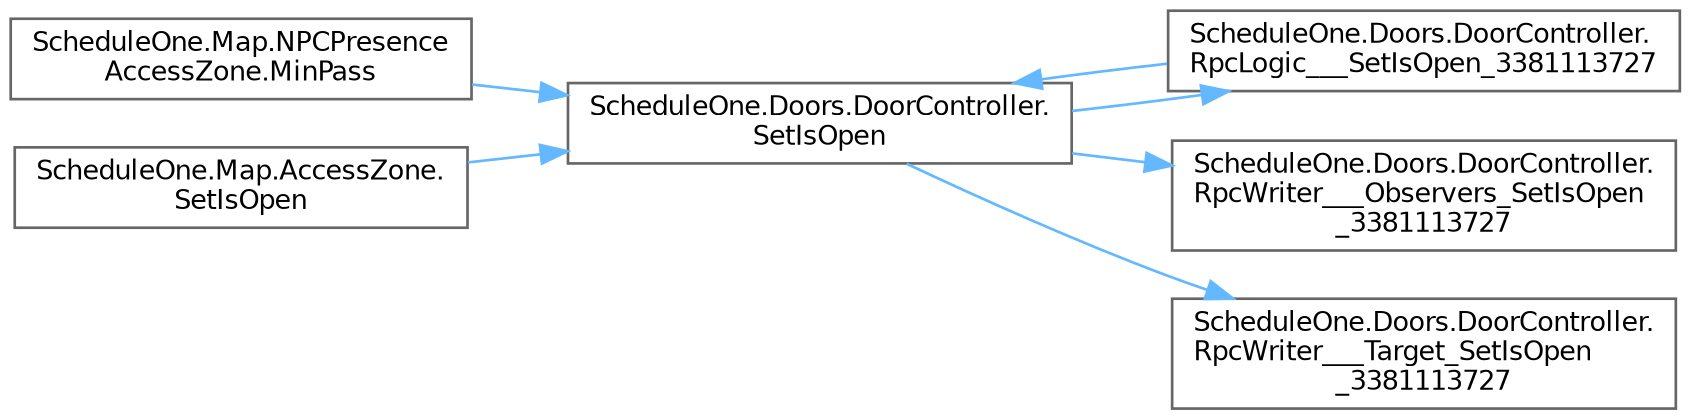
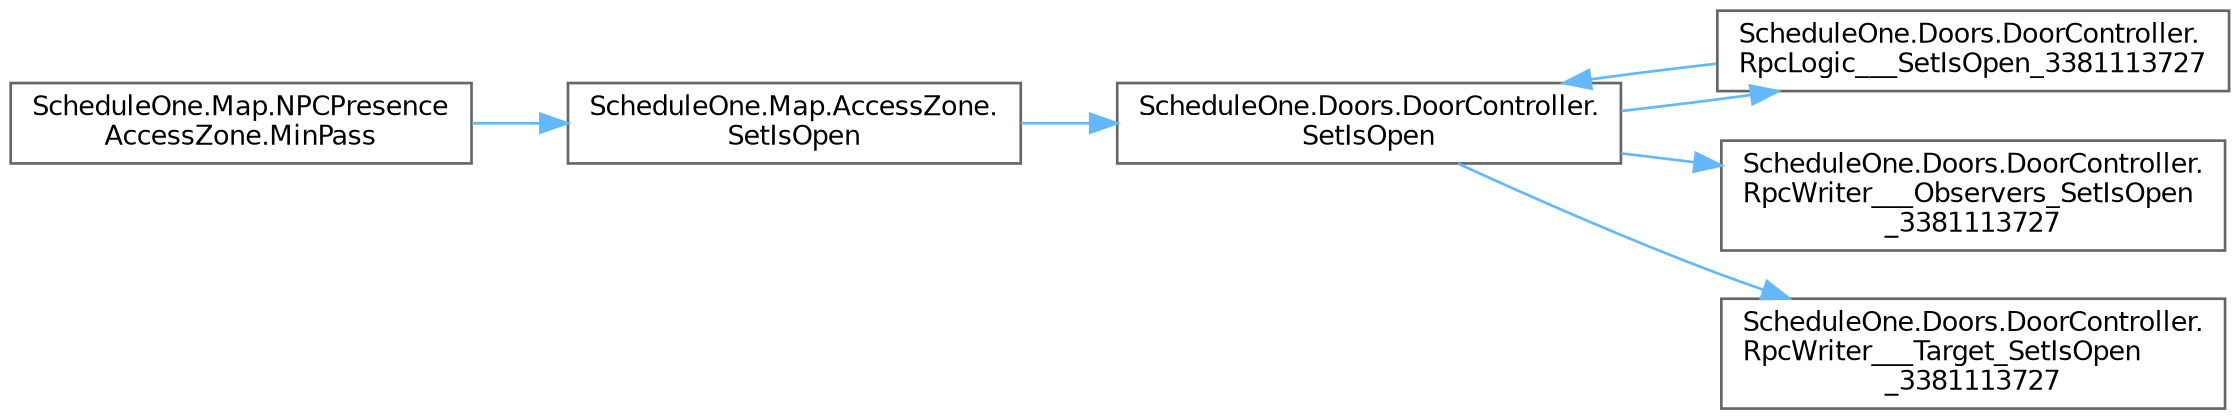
edge "ScheduleOne.Map.NPCPresence AccessZone.MinPass" -> "ScheduleOne.Doors.DoorController. SetIsOpen": now "ScheduleOne.Map.NPCPresence AccessZone.MinPass" -> "ScheduleOne.Map.AccessZone. SetIsOpen"
